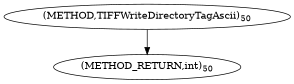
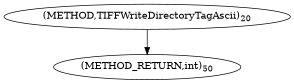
node "(METHOD,TIFFWriteDirectoryTagAscii)": text "50" -> "20"
